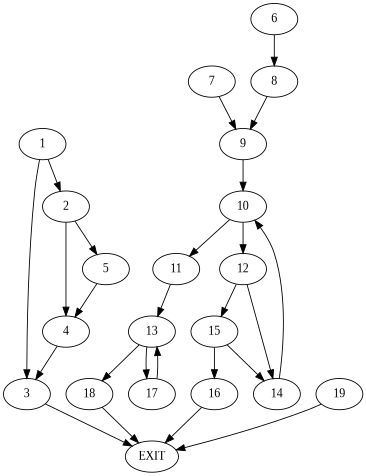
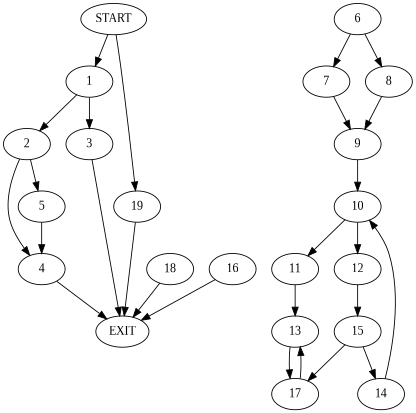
node "START": added
edge "6" -> "7": added
edge "12" -> "14": removed
edge "4" -> "3": now "4" -> "EXIT"
edge "15" -> "16": now "15" -> "17"
edge "13" -> "18": removed
